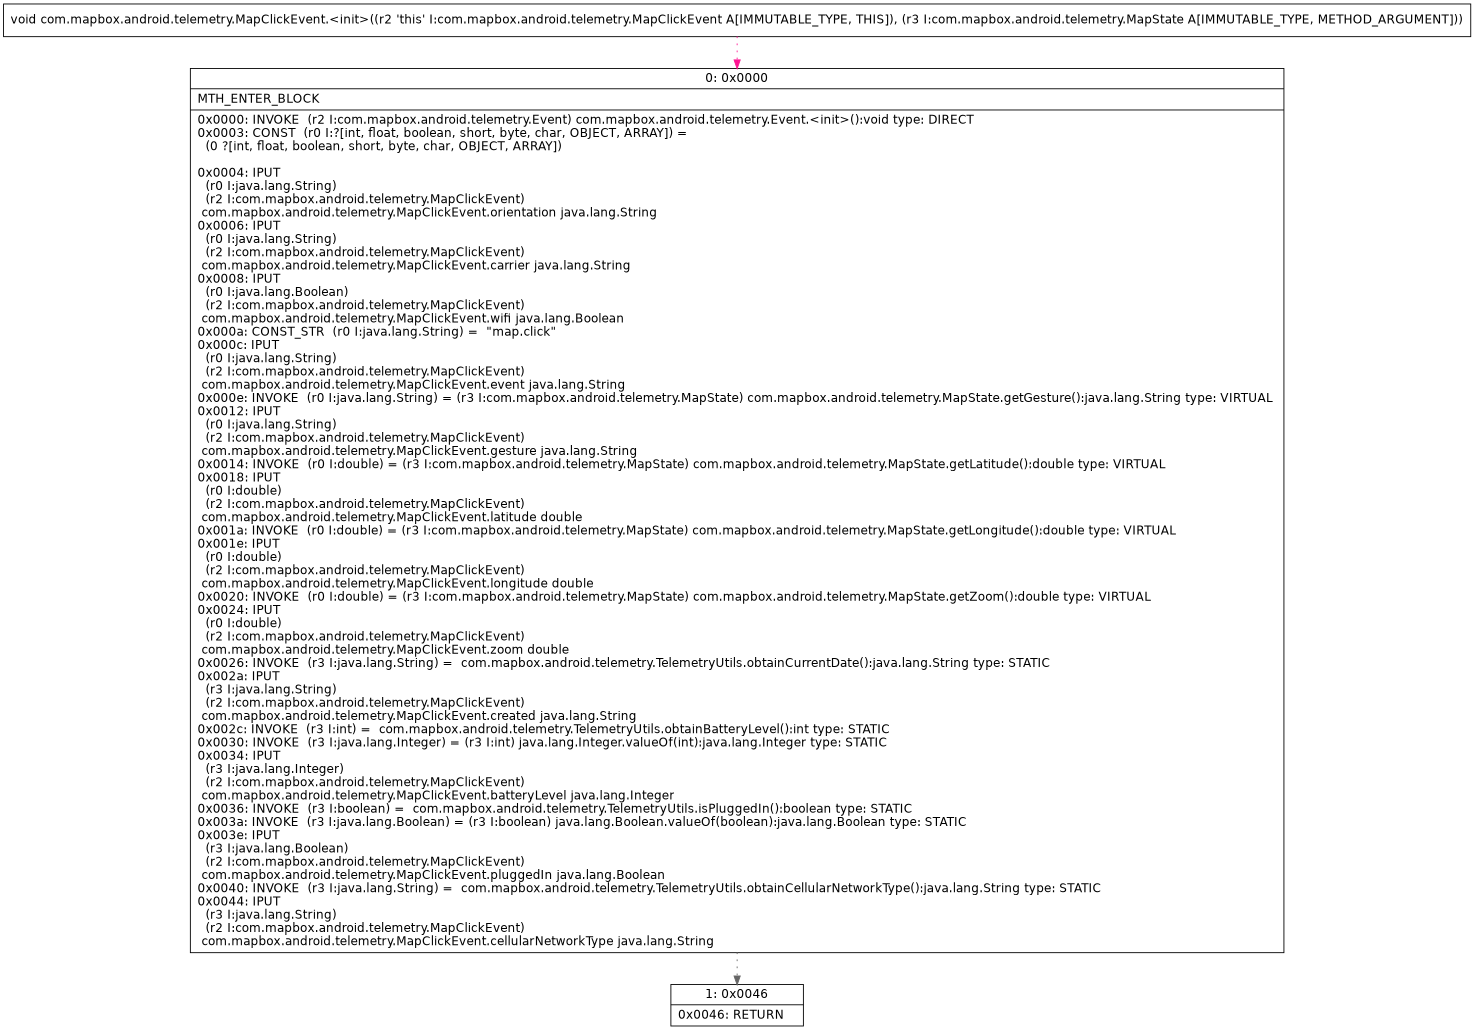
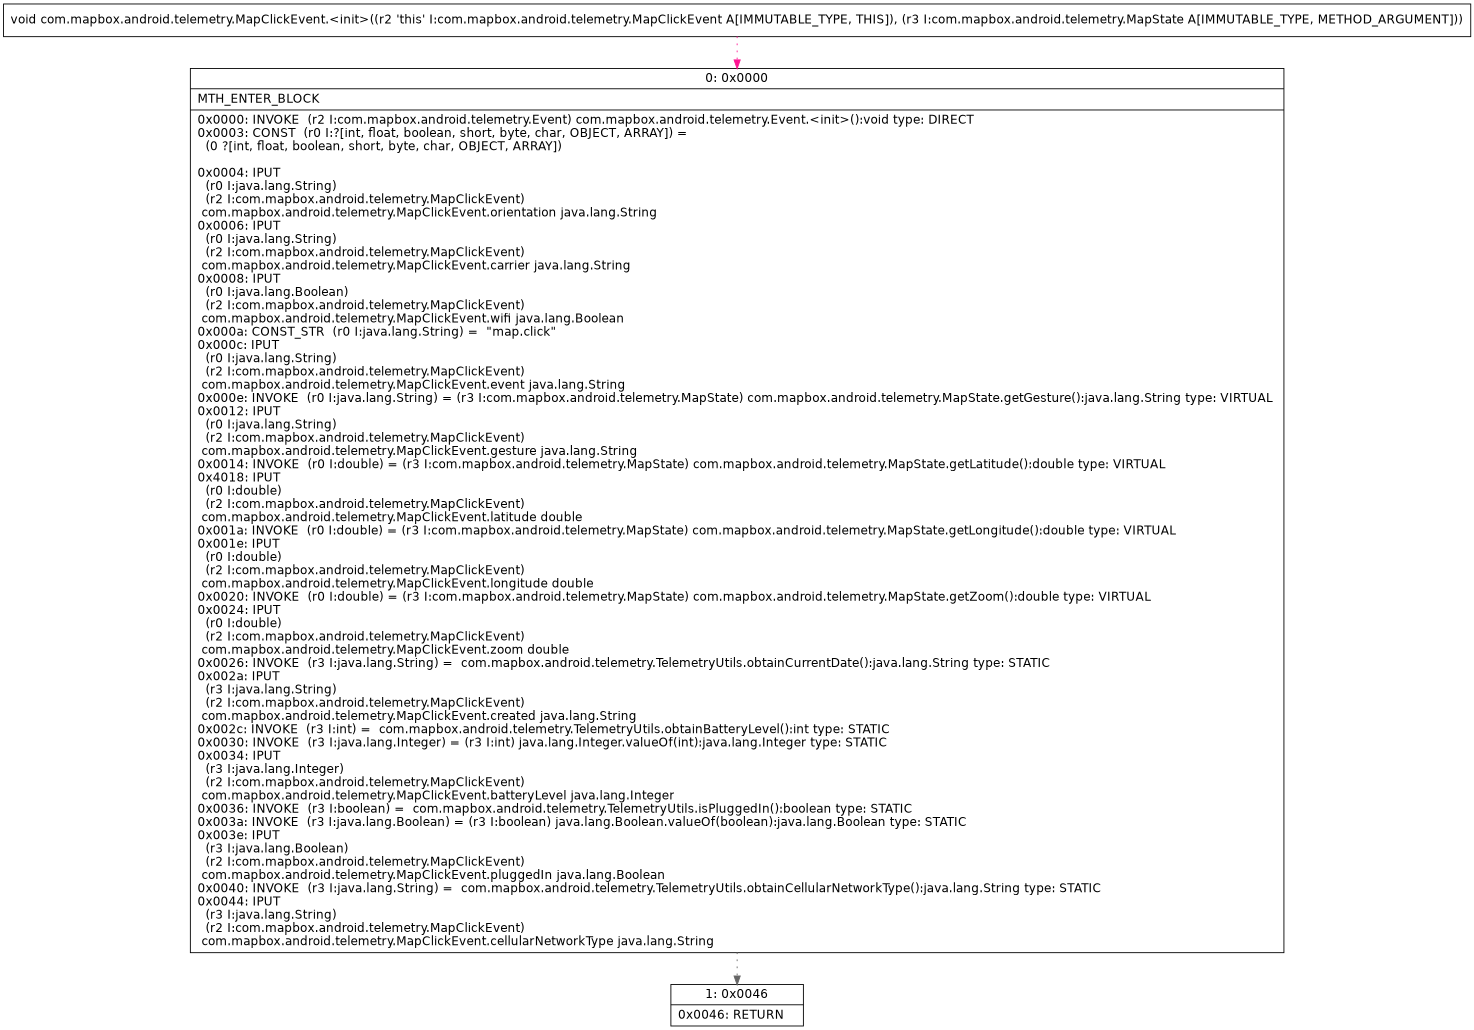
node "0: 0x0000": text "0x0018: IPUT" -> "0x4018: IPUT"
